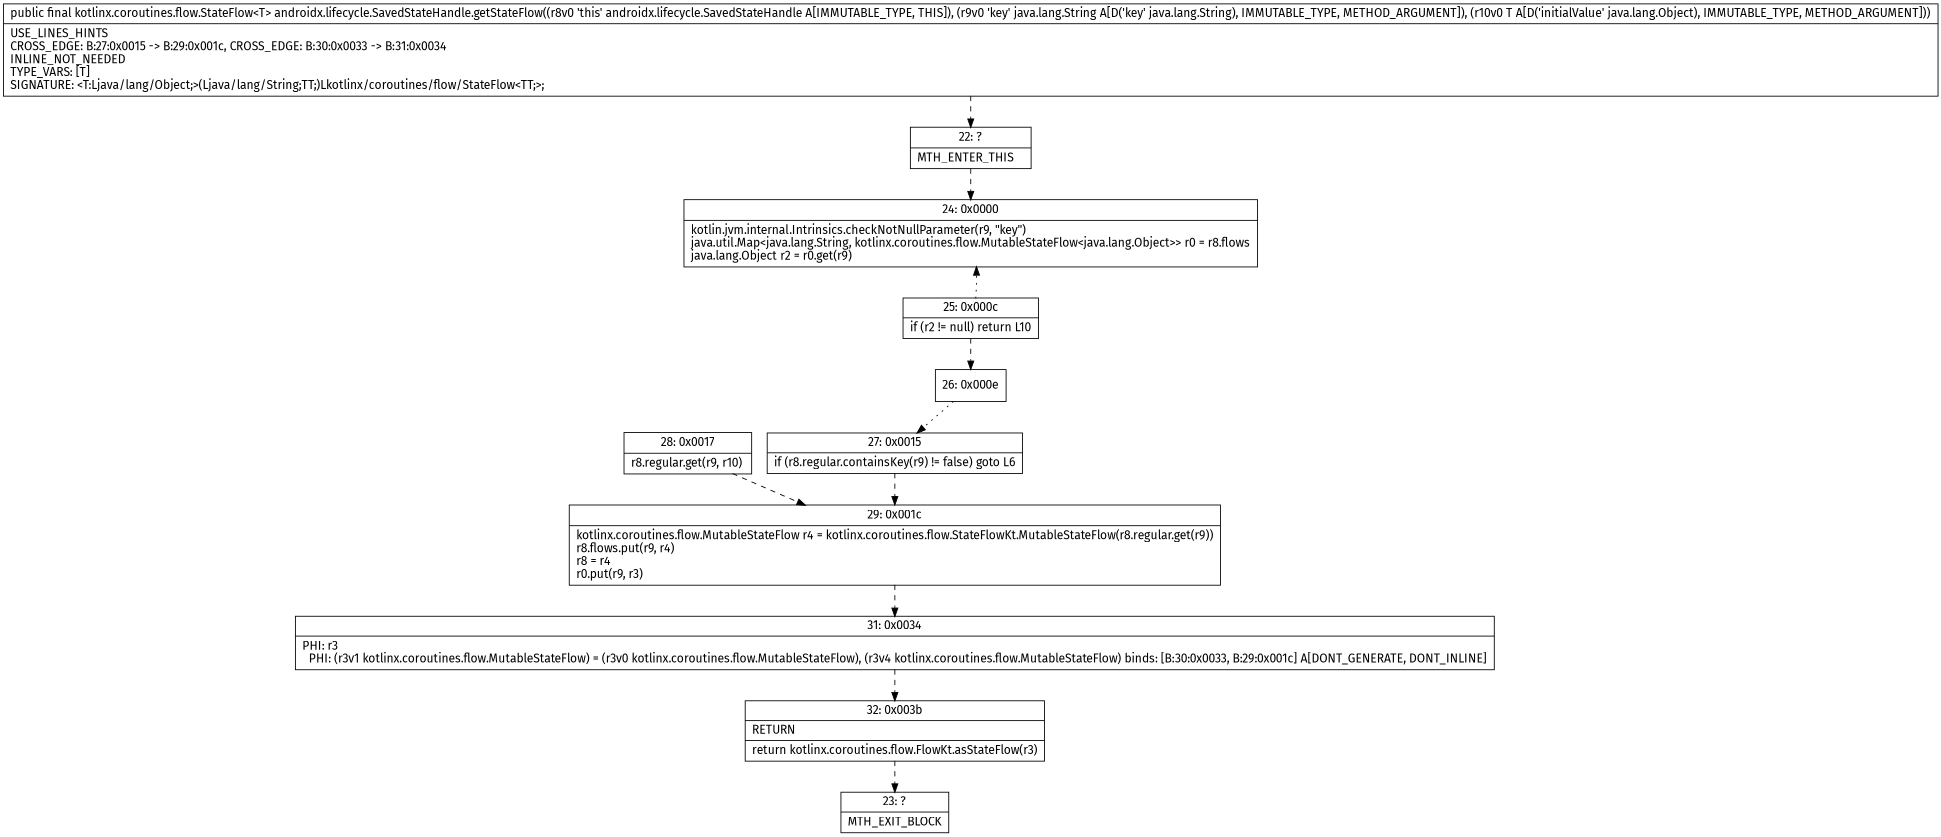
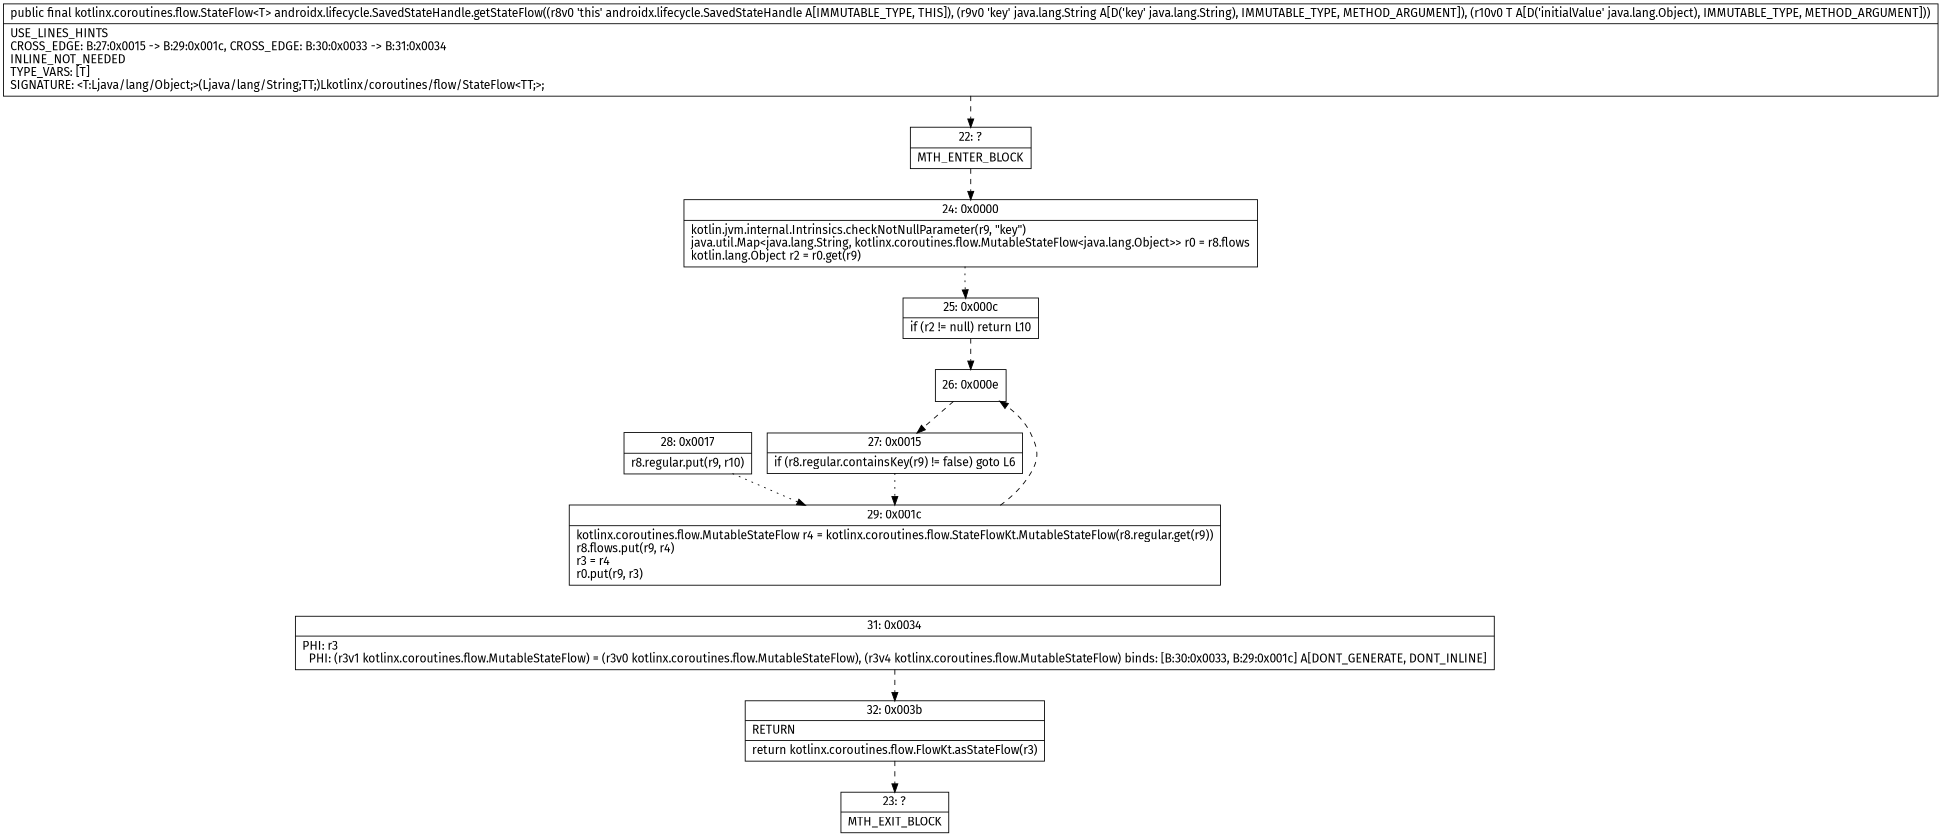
node "22: ?": text "MTH_ENTER_THIS" -> "MTH_ENTER_BLOCK"
node "24: 0x0000": text "java.lang.Object r2 = r0.get(r9)" -> "kotlin.lang.Object r2 = r0.get(r9)"
edge "25: 0x000c" -> "24: 0x0000": reversed
edge "26: 0x000e" -> "27: 0x0015": style dotted -> dashed
node "28: 0x0017": text "r8.regular.get(r9, r10)" -> "r8.regular.put(r9, r10)"
edge "27: 0x0015" -> "29: 0x001c": style dashed -> dotted
edge "28: 0x0017" -> "29: 0x001c": style dashed -> dotted
node "29: 0x001c": text "r8 = r4" -> "r3 = r4"
edge "29: 0x001c" -> "31: 0x0034": now "29: 0x001c" -> "26: 0x000e"
